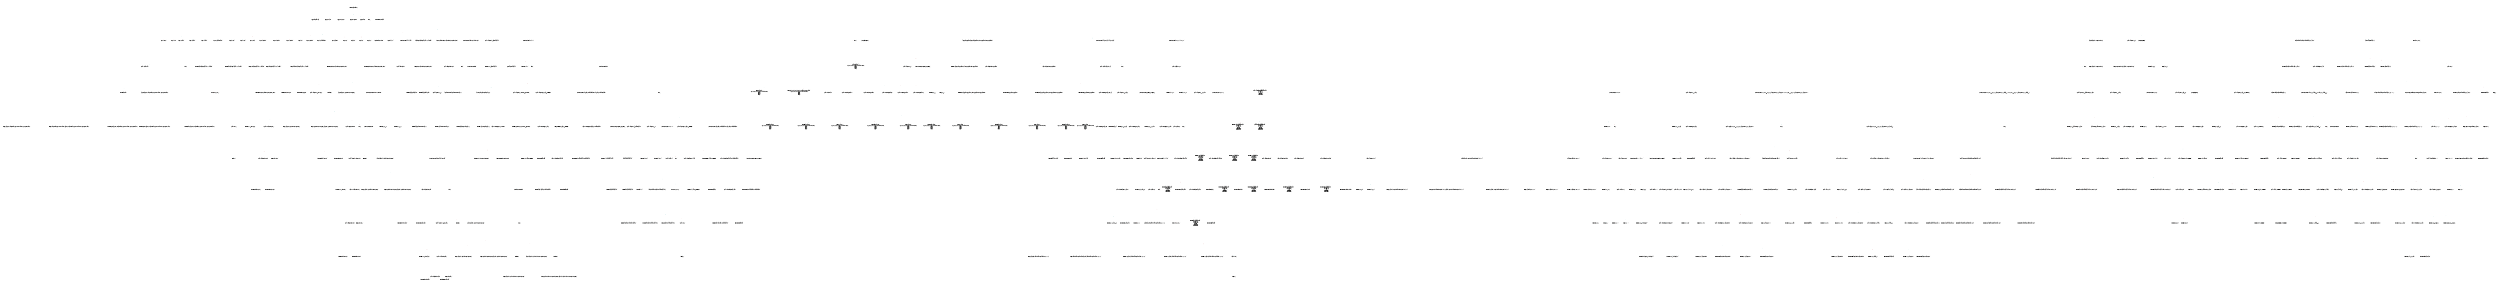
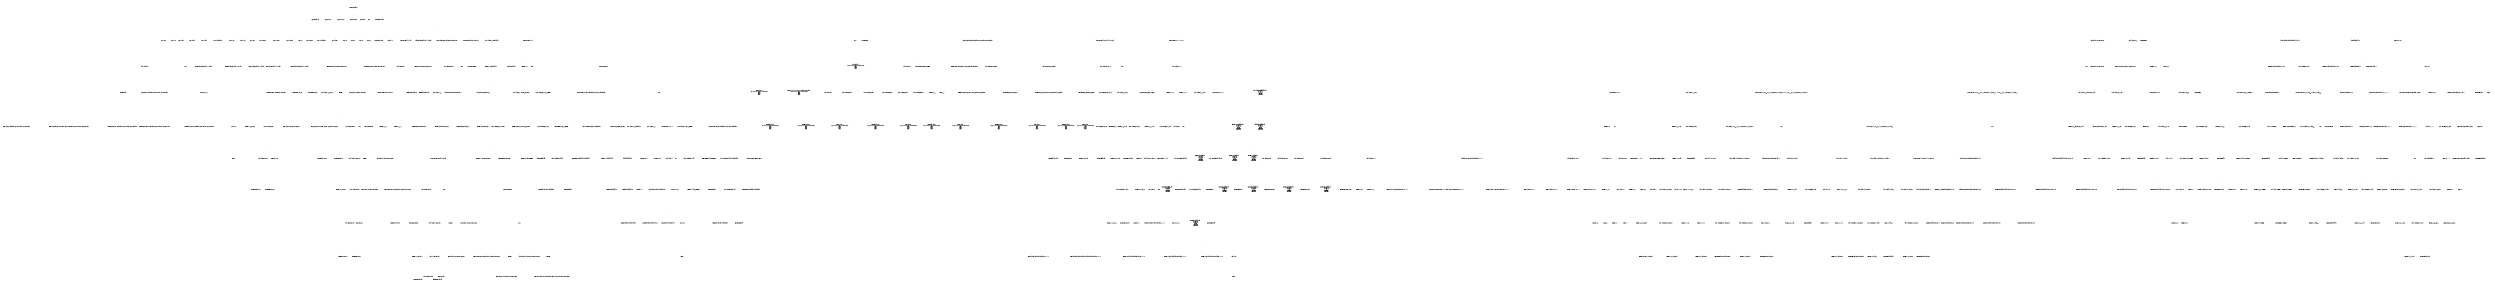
node "(IDENTIFIER,hapd,hostapd_set_sta_flags(hapd, v13))": removed
